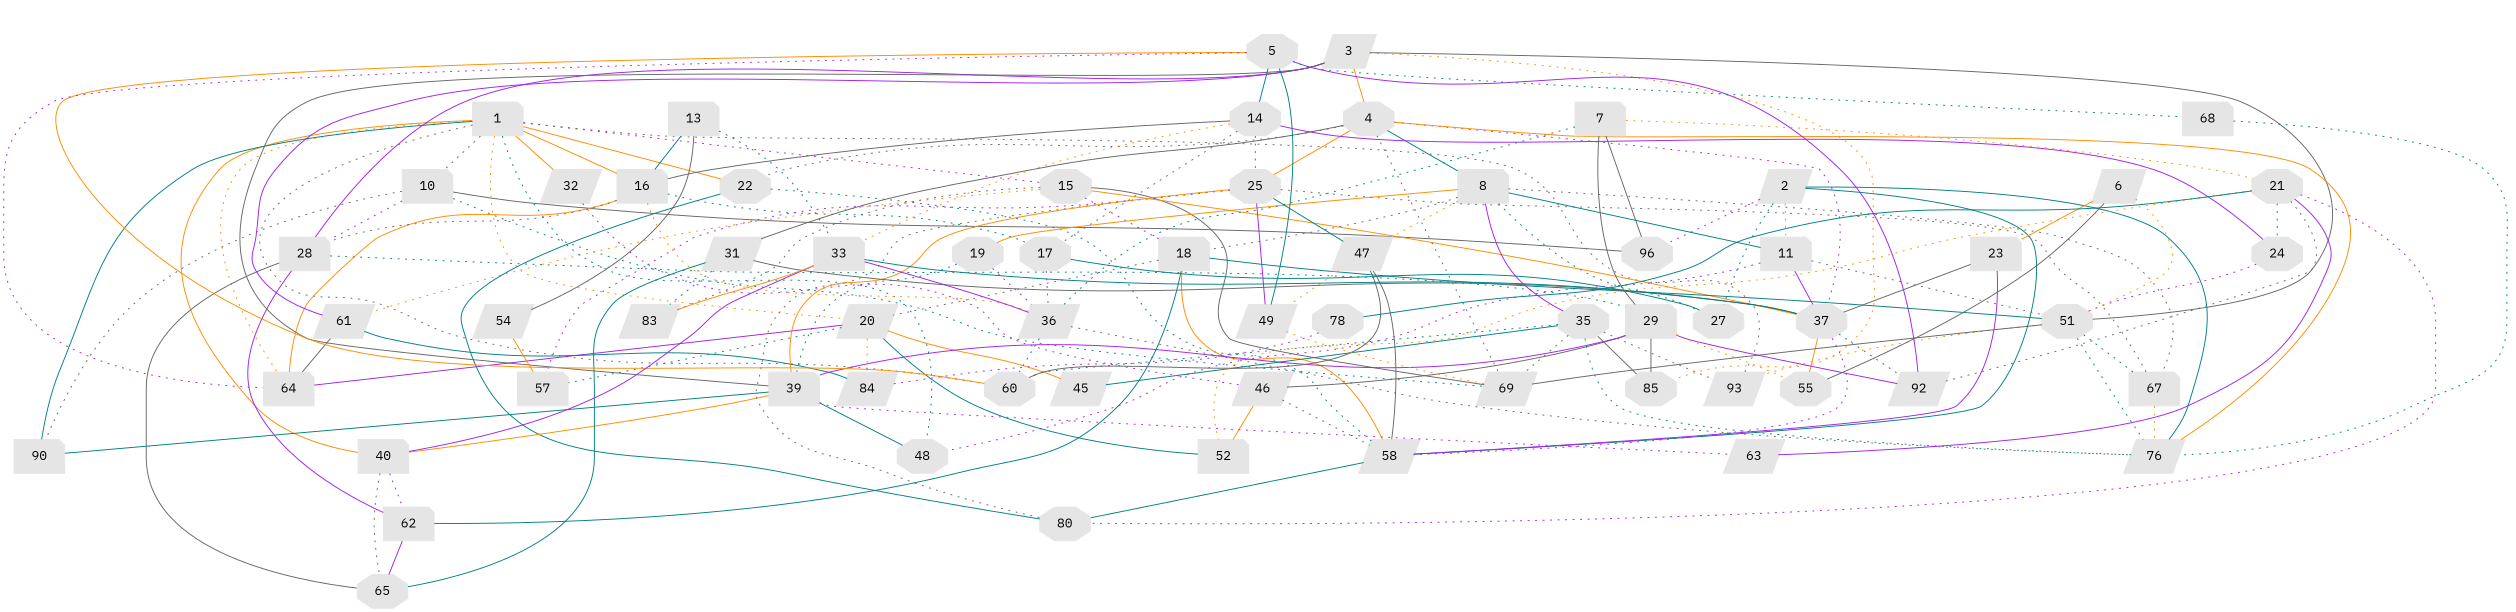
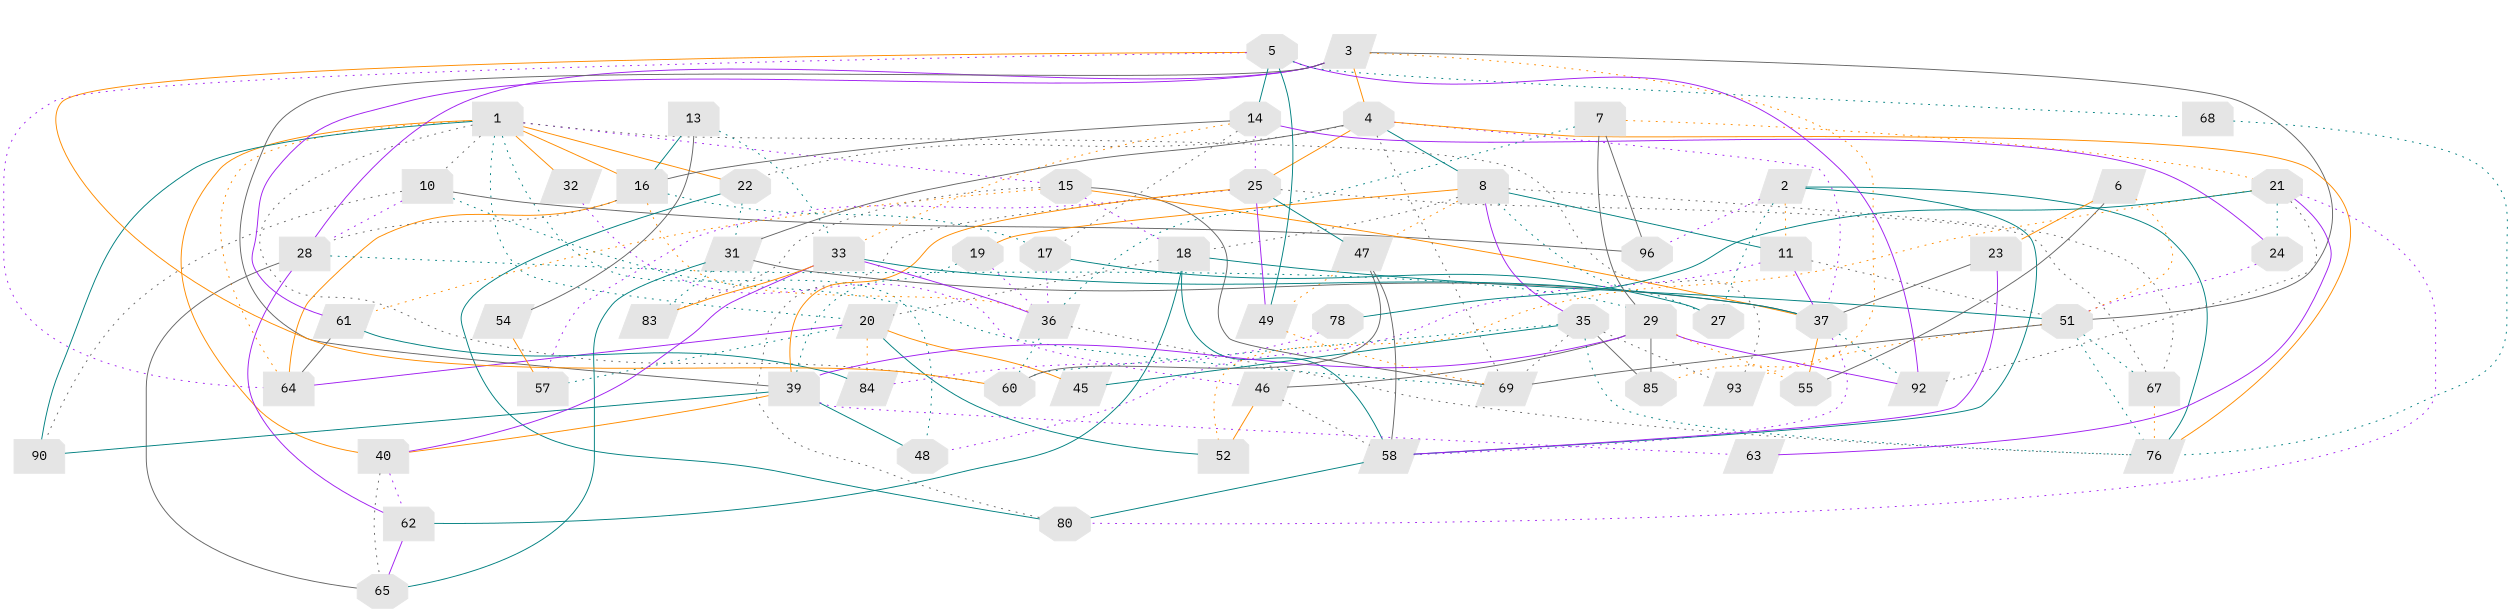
edge "22" -- "58": now "22" -- "31"
edge "1" -- "20": color darkorange -> teal
edge "18" -- "58": color darkorange -> teal
